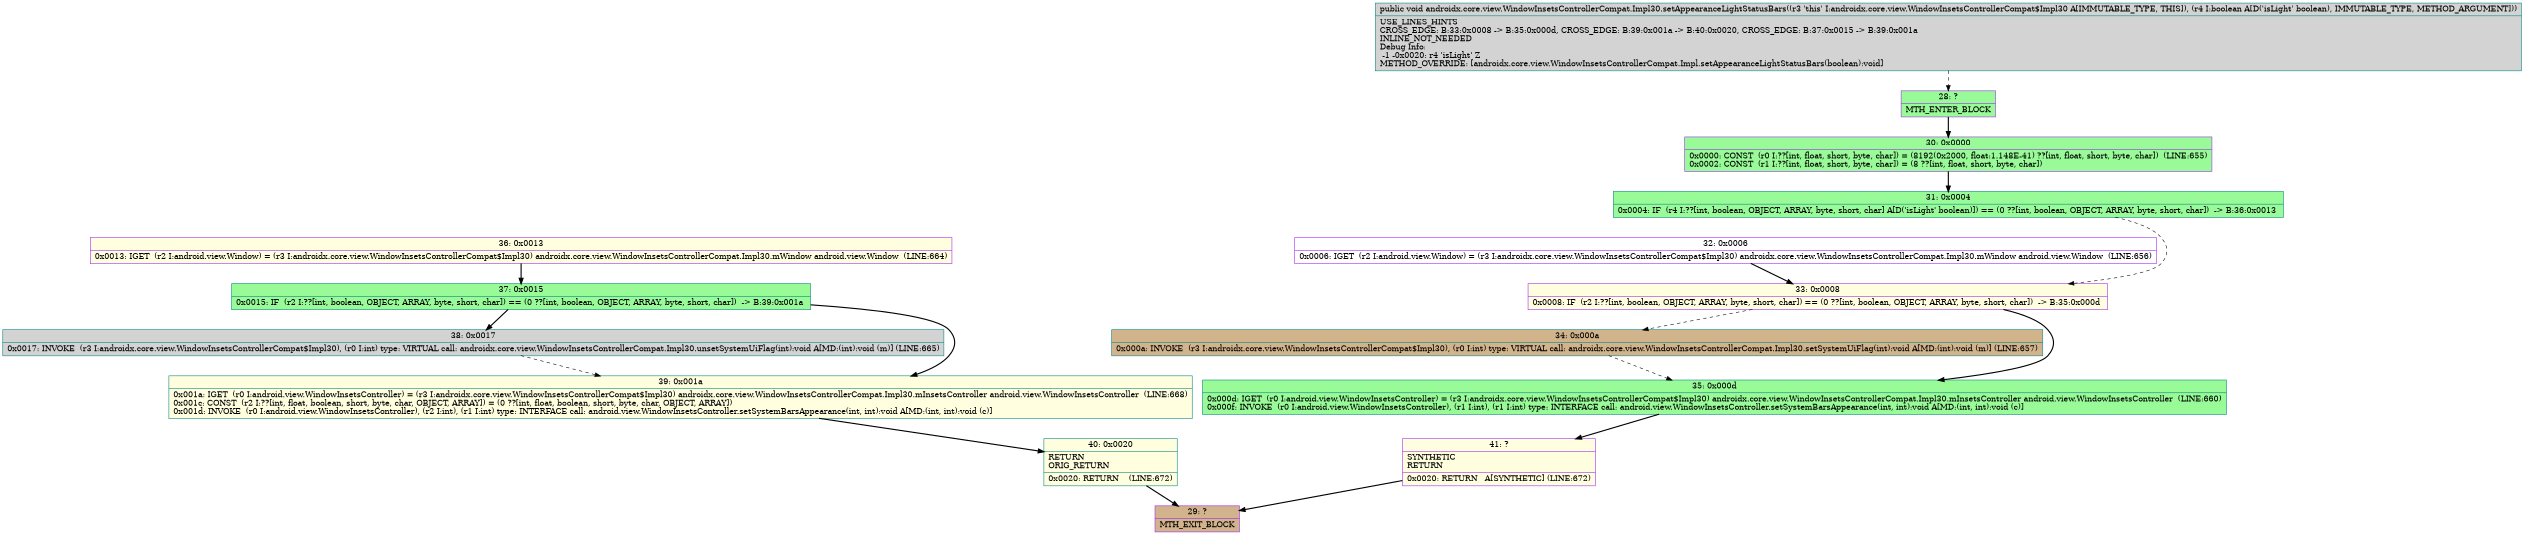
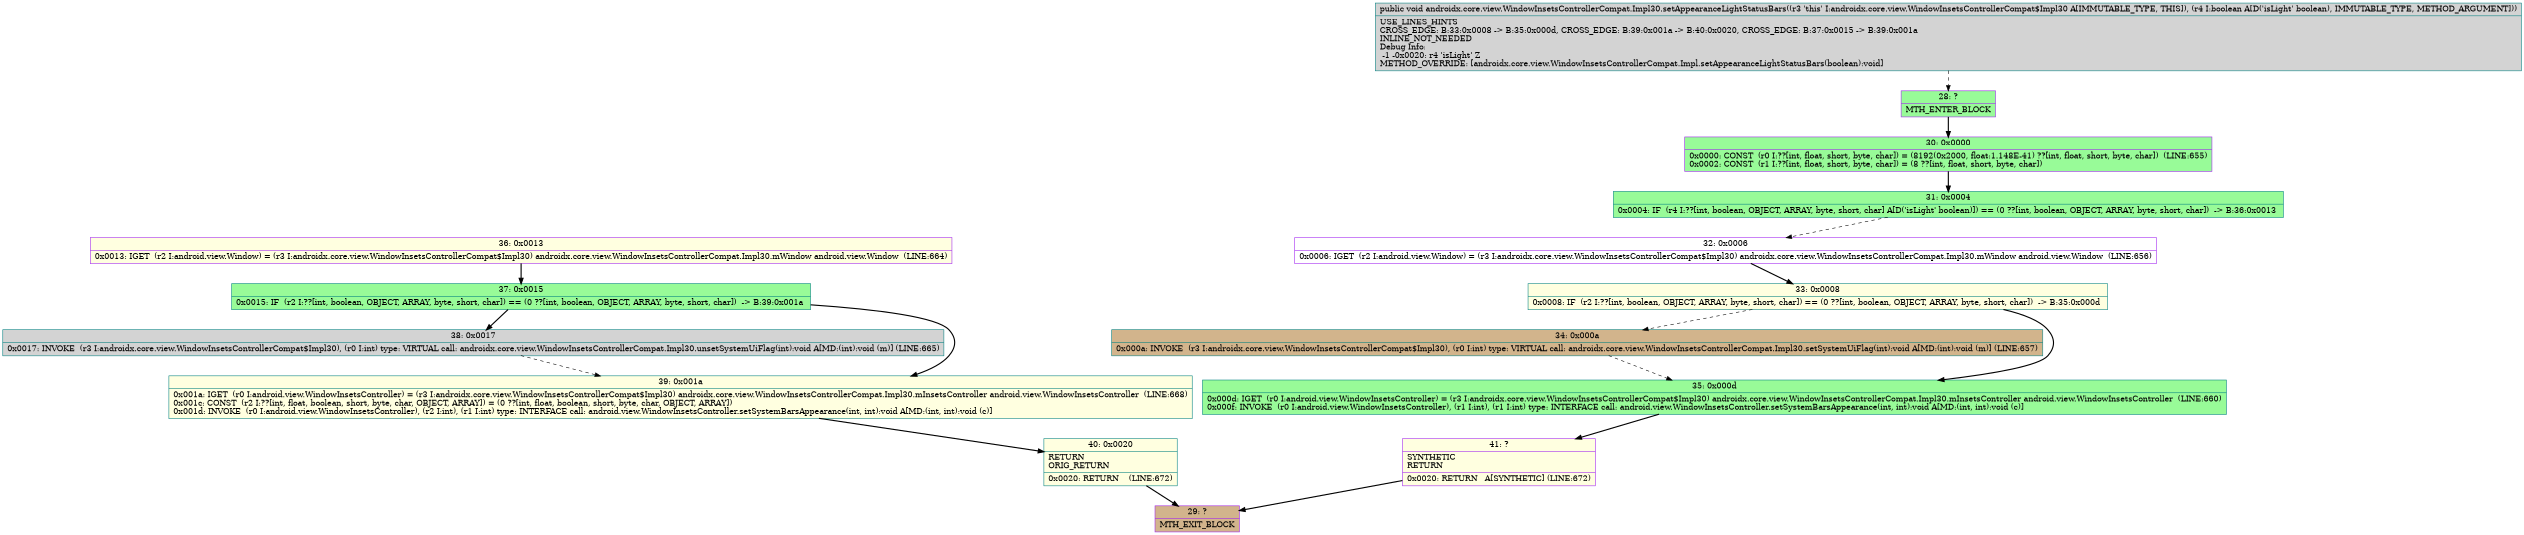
edge "31: 0x0004" -> "33: 0x0008": now "31: 0x0004" -> "32: 0x0006"
node "33: 0x0008": color purple -> teal
